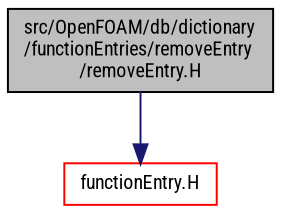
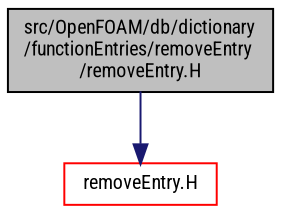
node "functionEntry.H": label "functionEntry.H" -> "removeEntry.H"
